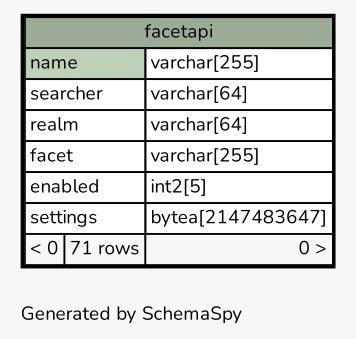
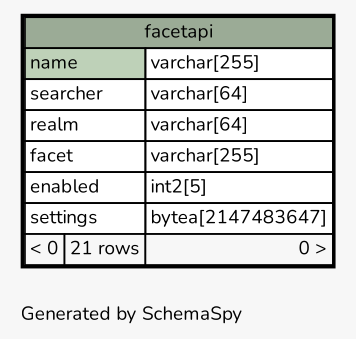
node "facetapi": text "71 rows" -> "21 rows"
